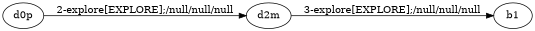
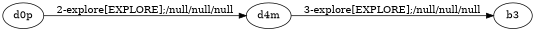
node "d2m": label "d2m" -> "d4m"
node "b1": label "b1" -> "b3"
